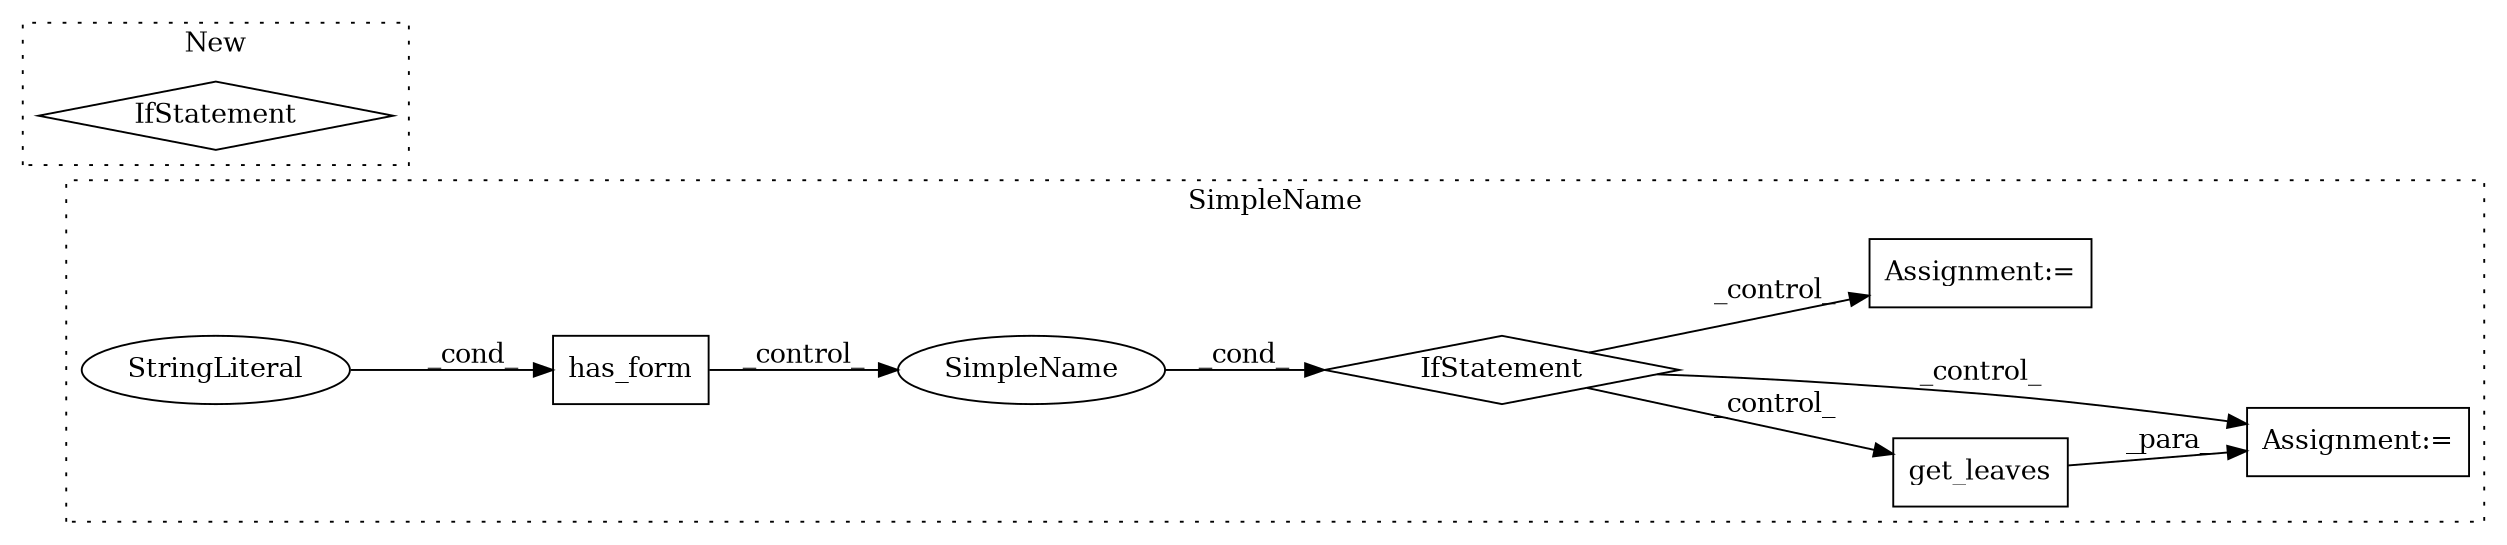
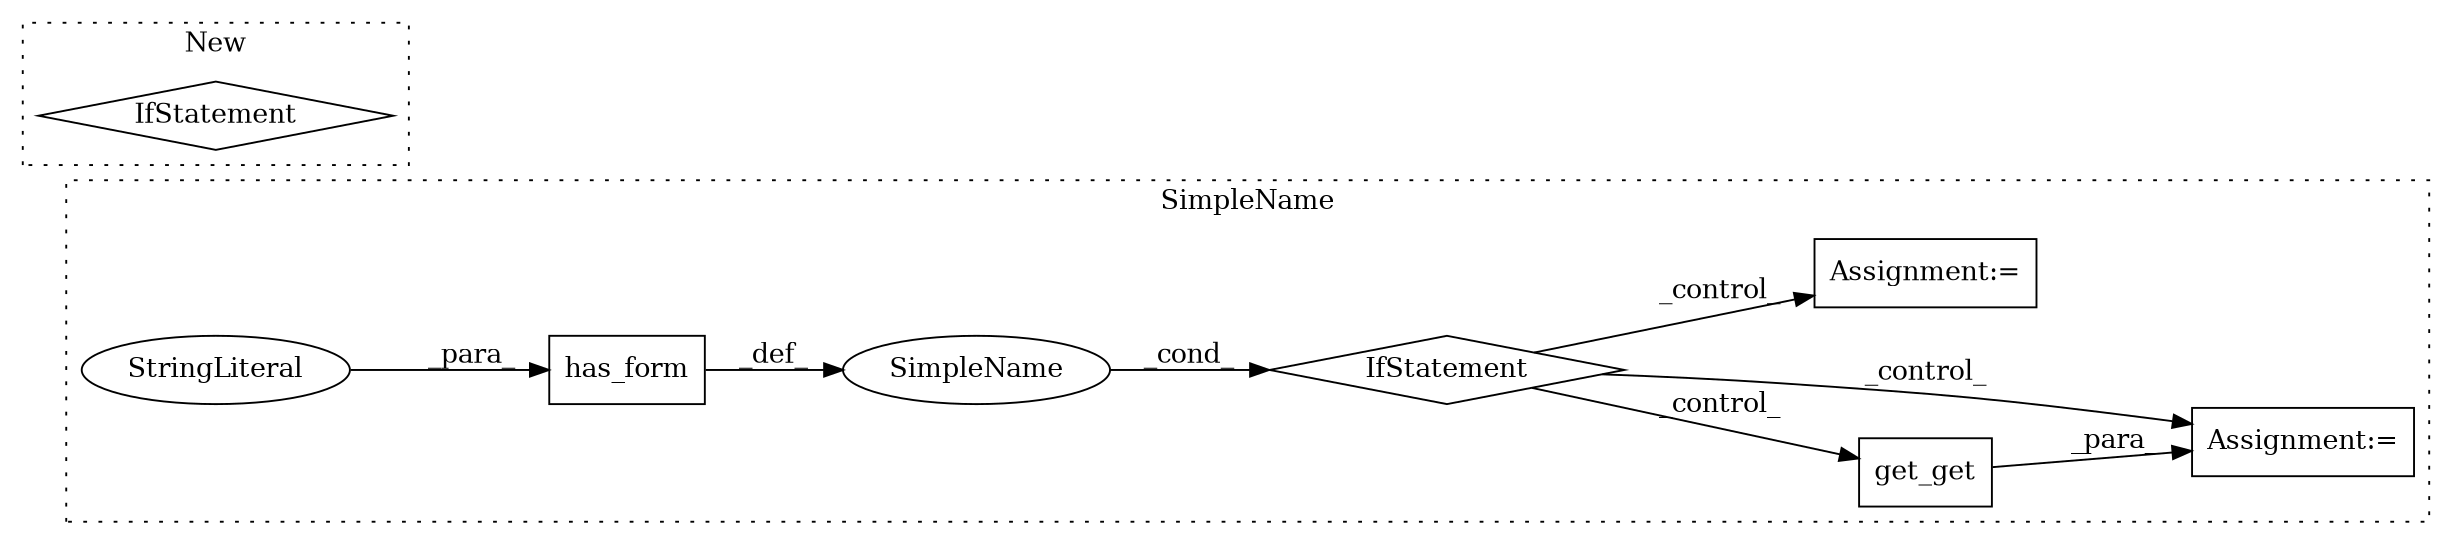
edge "StringLiteral" -> "has_form": label "_cond_" -> "_para_"
edge "has_form" -> "SimpleName": label "_control_" -> "_def_"
node "get_leaves": label "get_leaves" -> "get_get"
